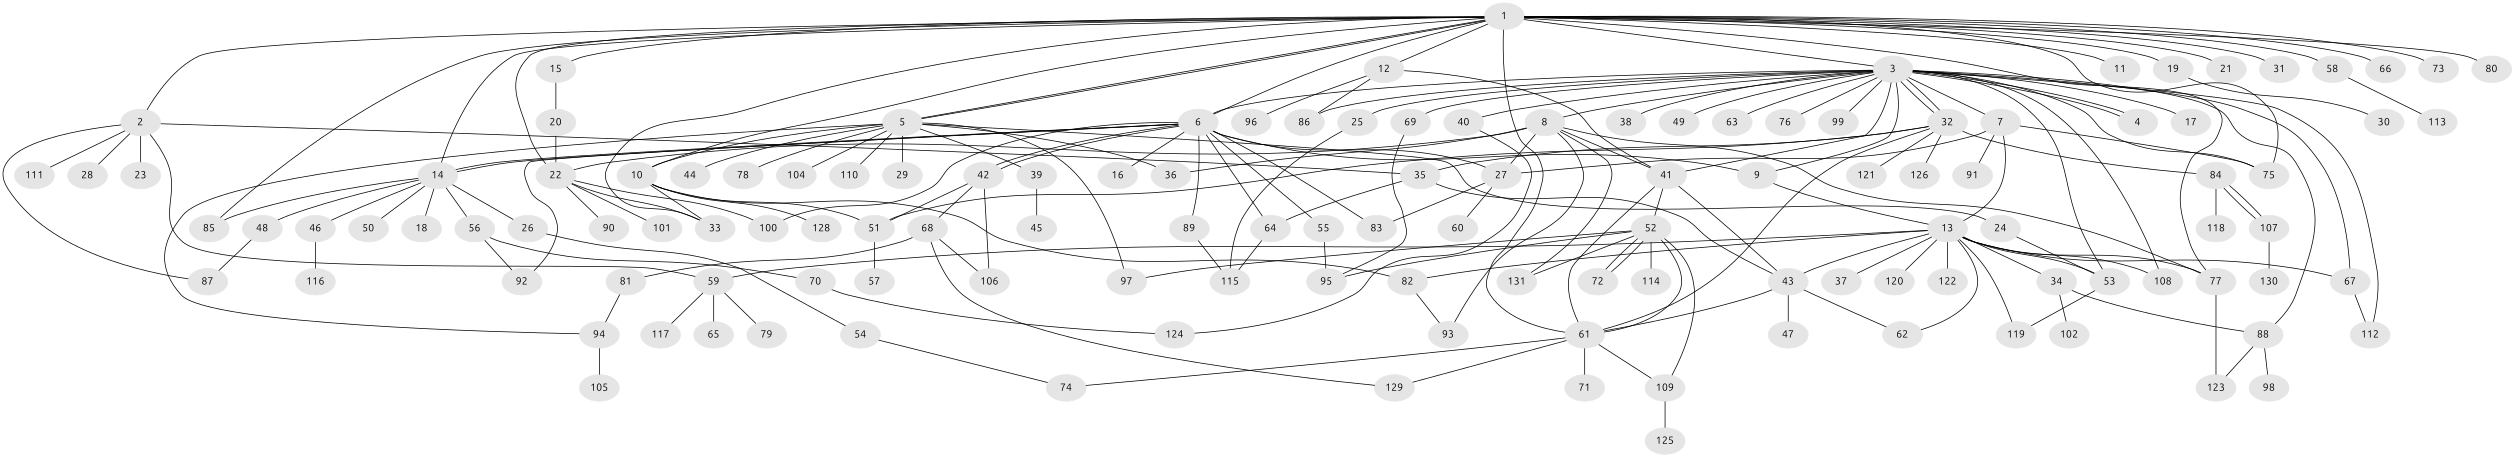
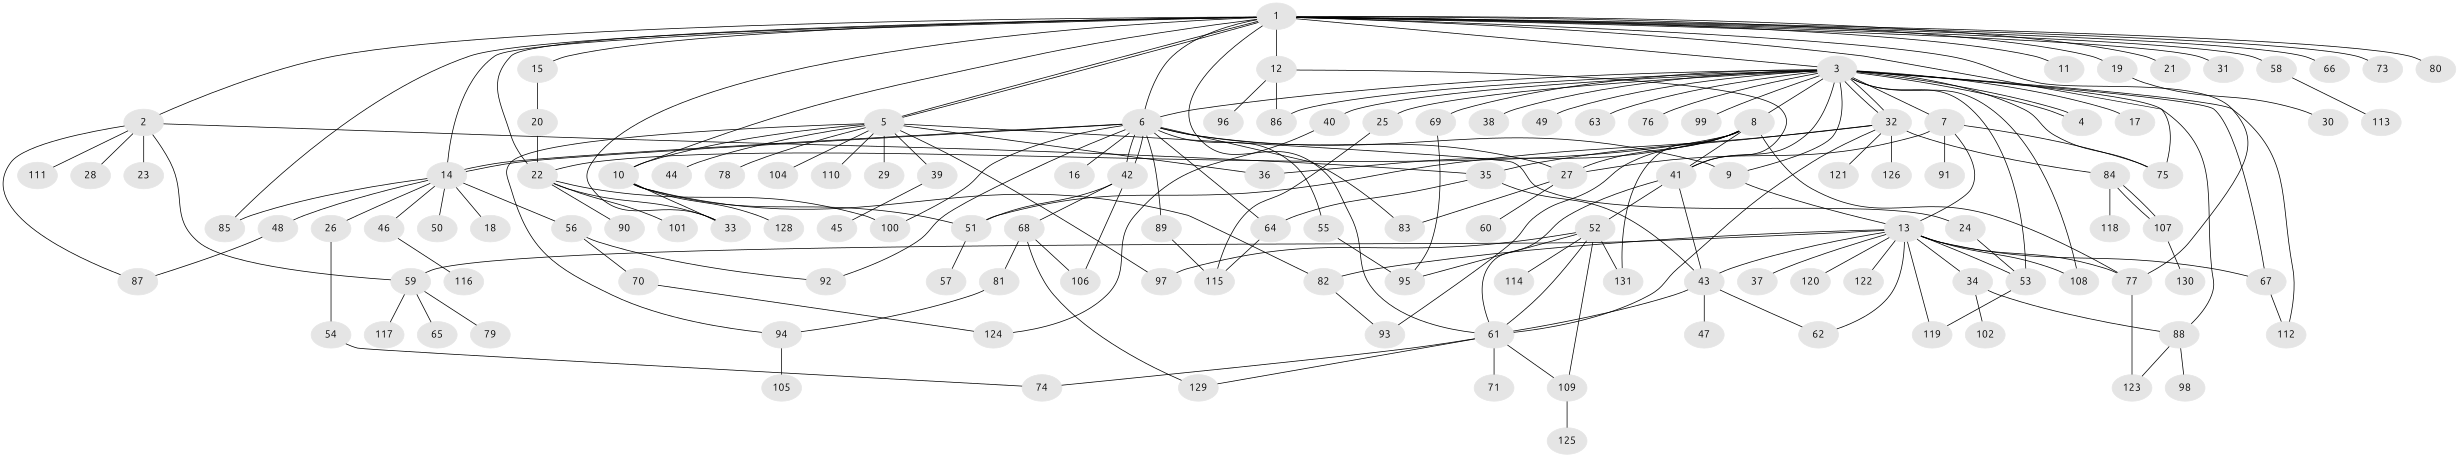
node "72": removed
